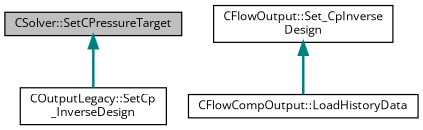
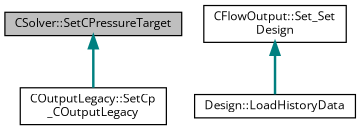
node "CFlowOutput::Set_CpInverse Design": label "CFlowOutput::Set_CpInverse Design" -> "CFlowOutput::Set_Set Design"
node "COutputLegacy::SetCp _InverseDesign": label "COutputLegacy::SetCp _InverseDesign" -> "COutputLegacy::SetCp _COutputLegacy"
node "CFlowCompOutput::LoadHistoryData": label "CFlowCompOutput::LoadHistoryData" -> "Design::LoadHistoryData"
